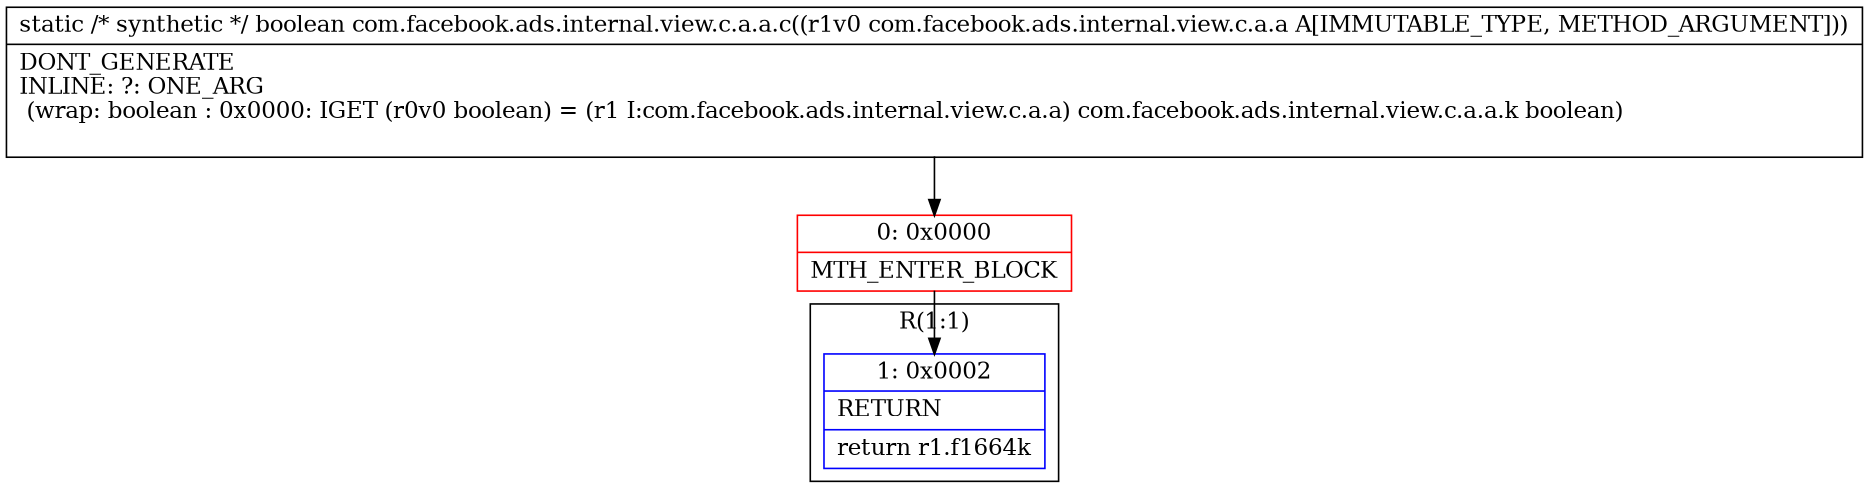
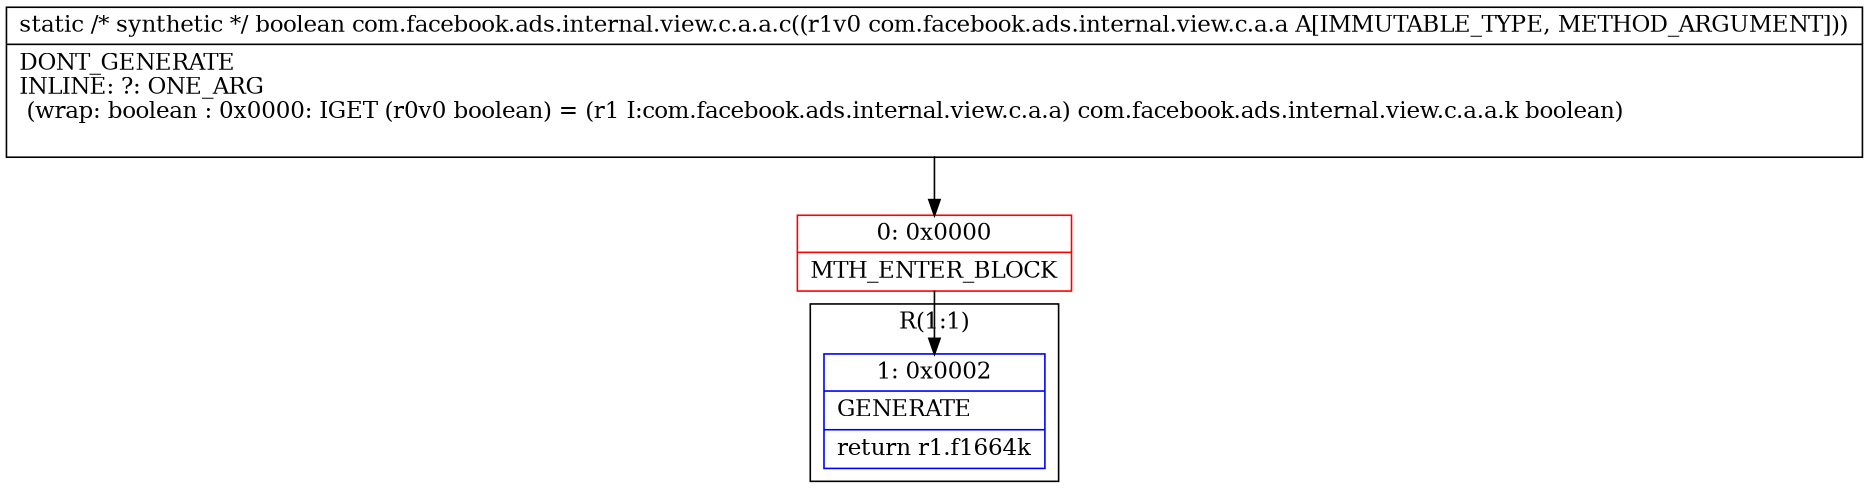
node "1: 0x0002": text "RETURN" -> "GENERATE"
